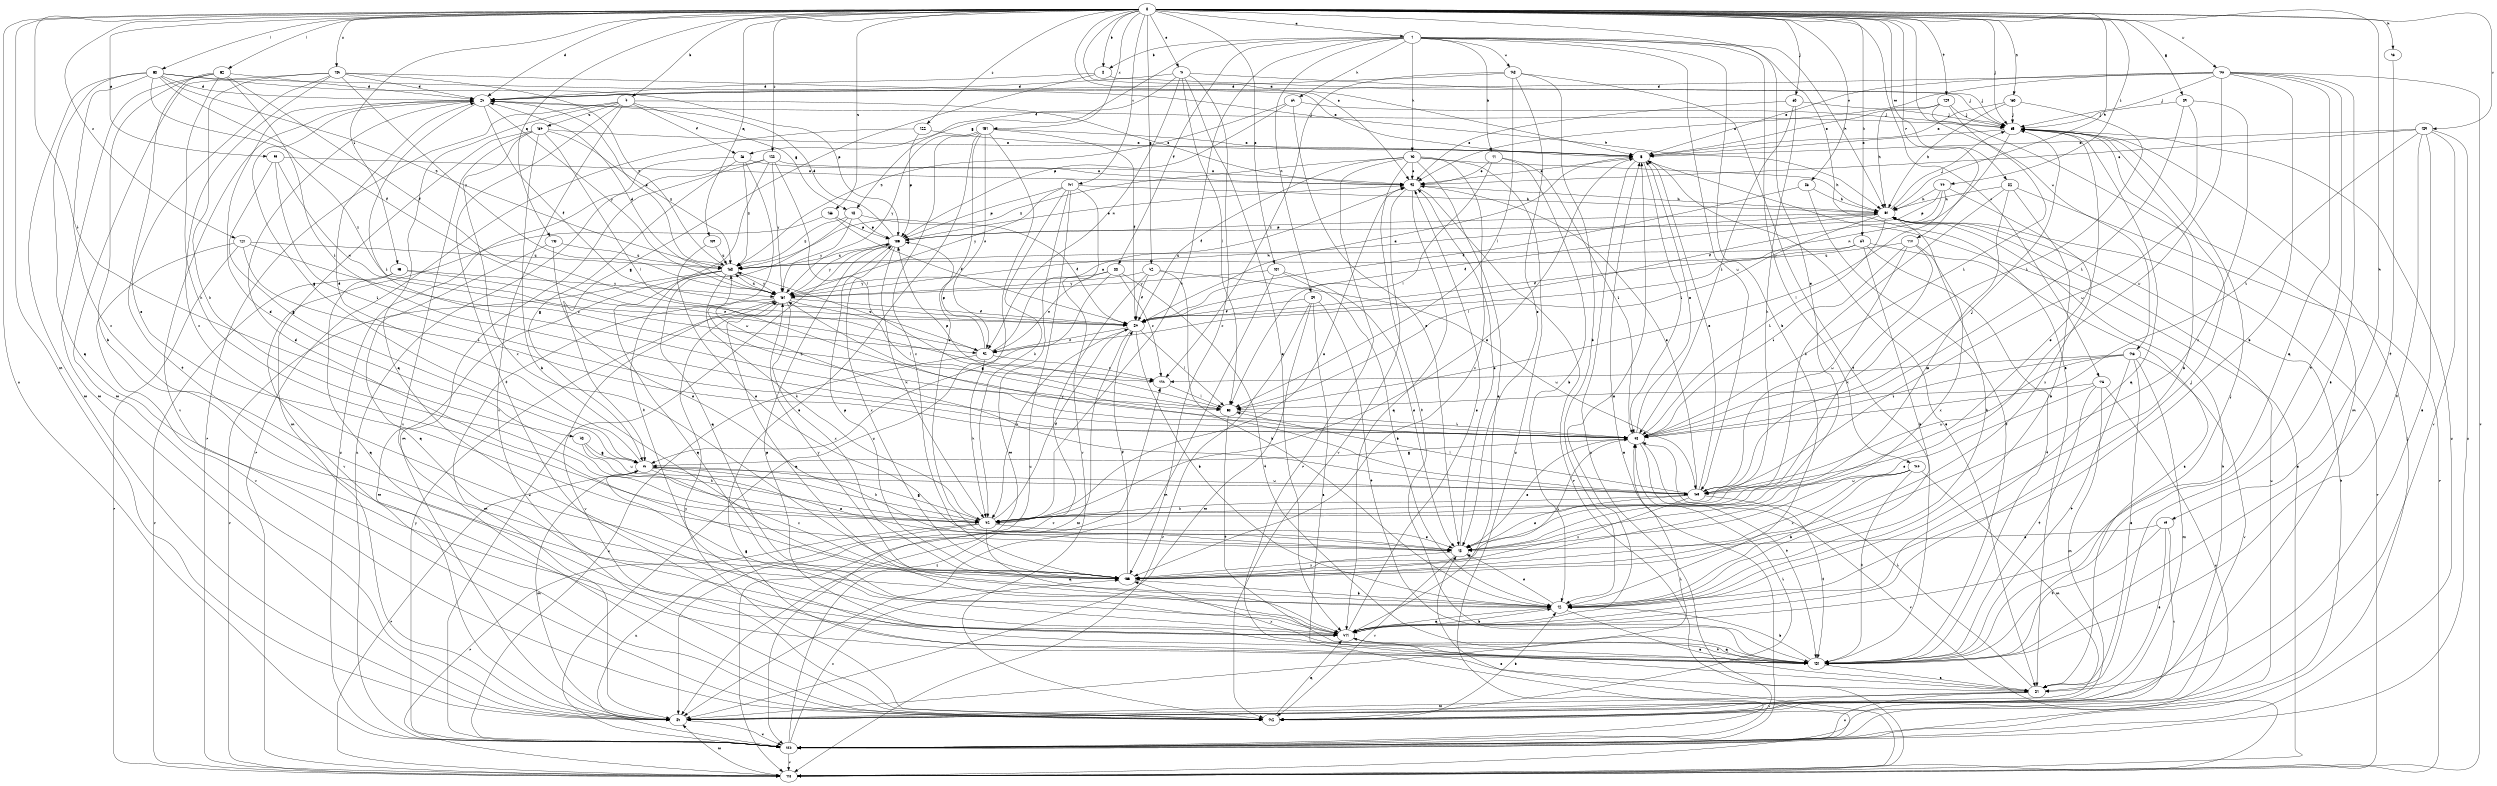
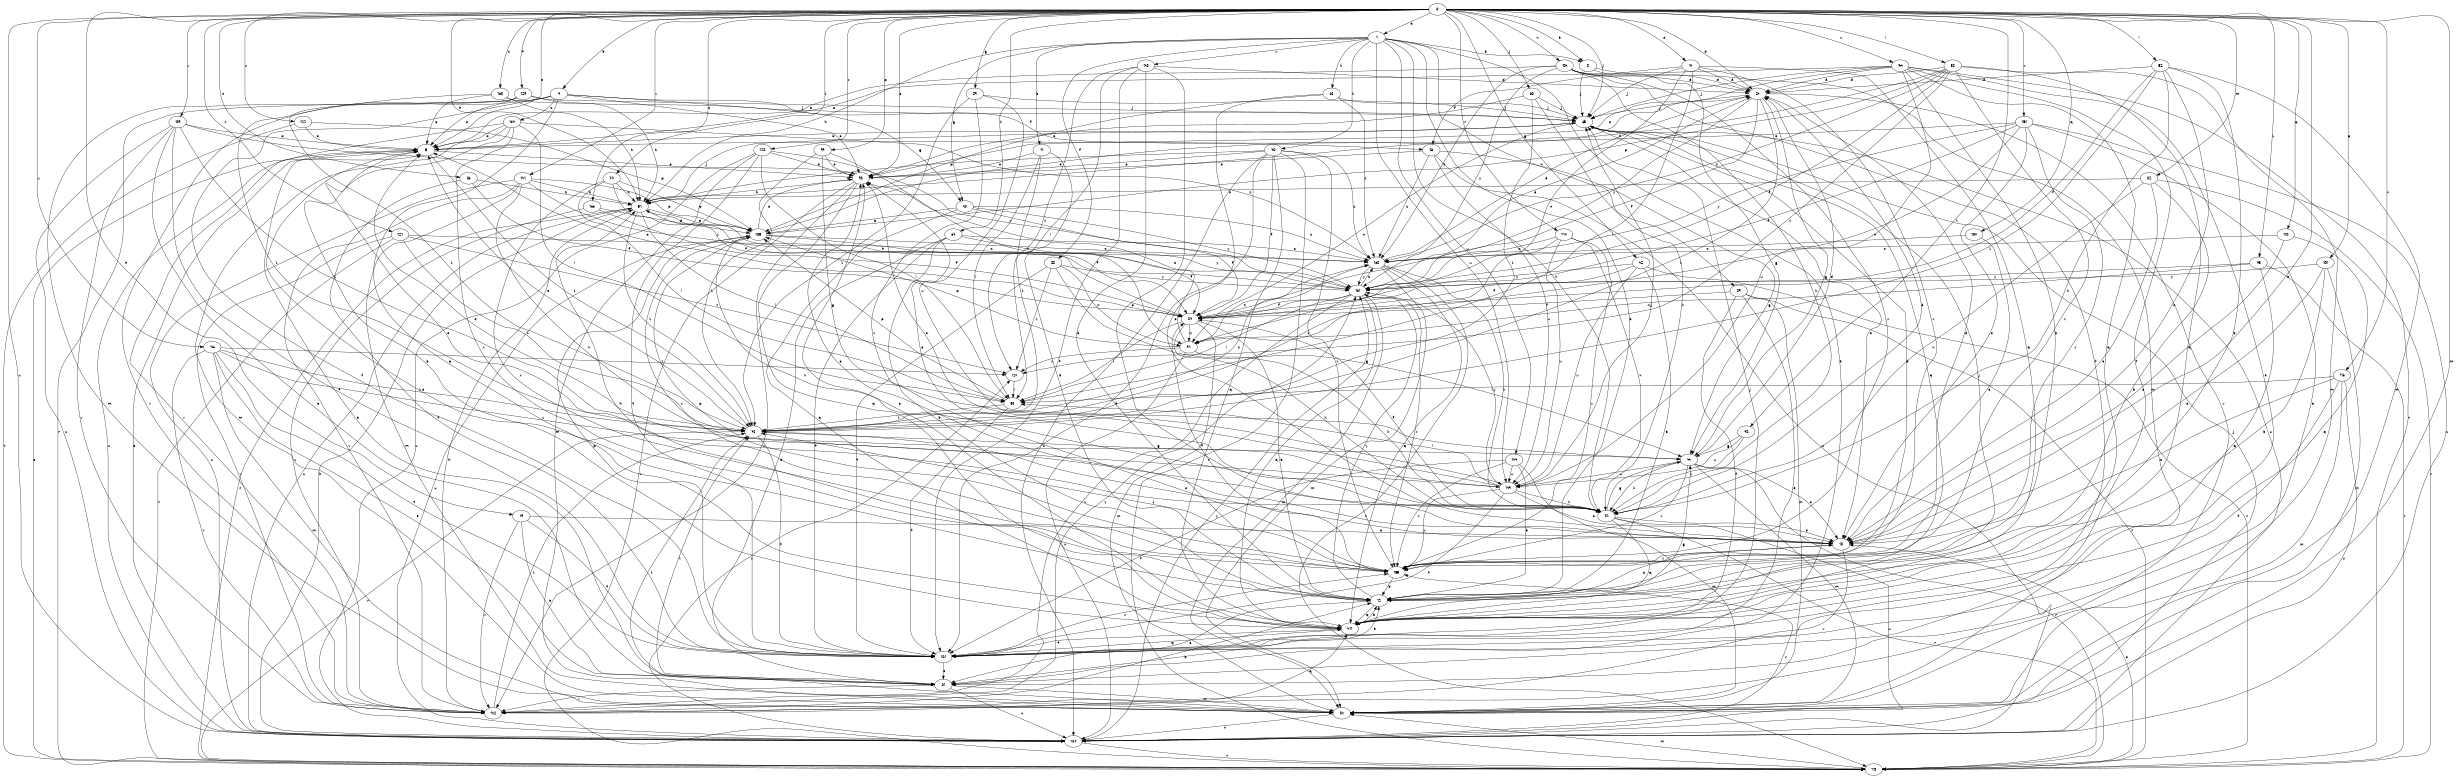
node "46": removed
node "64": label "64" -> "68"
node "109": label "109" -> "107"
